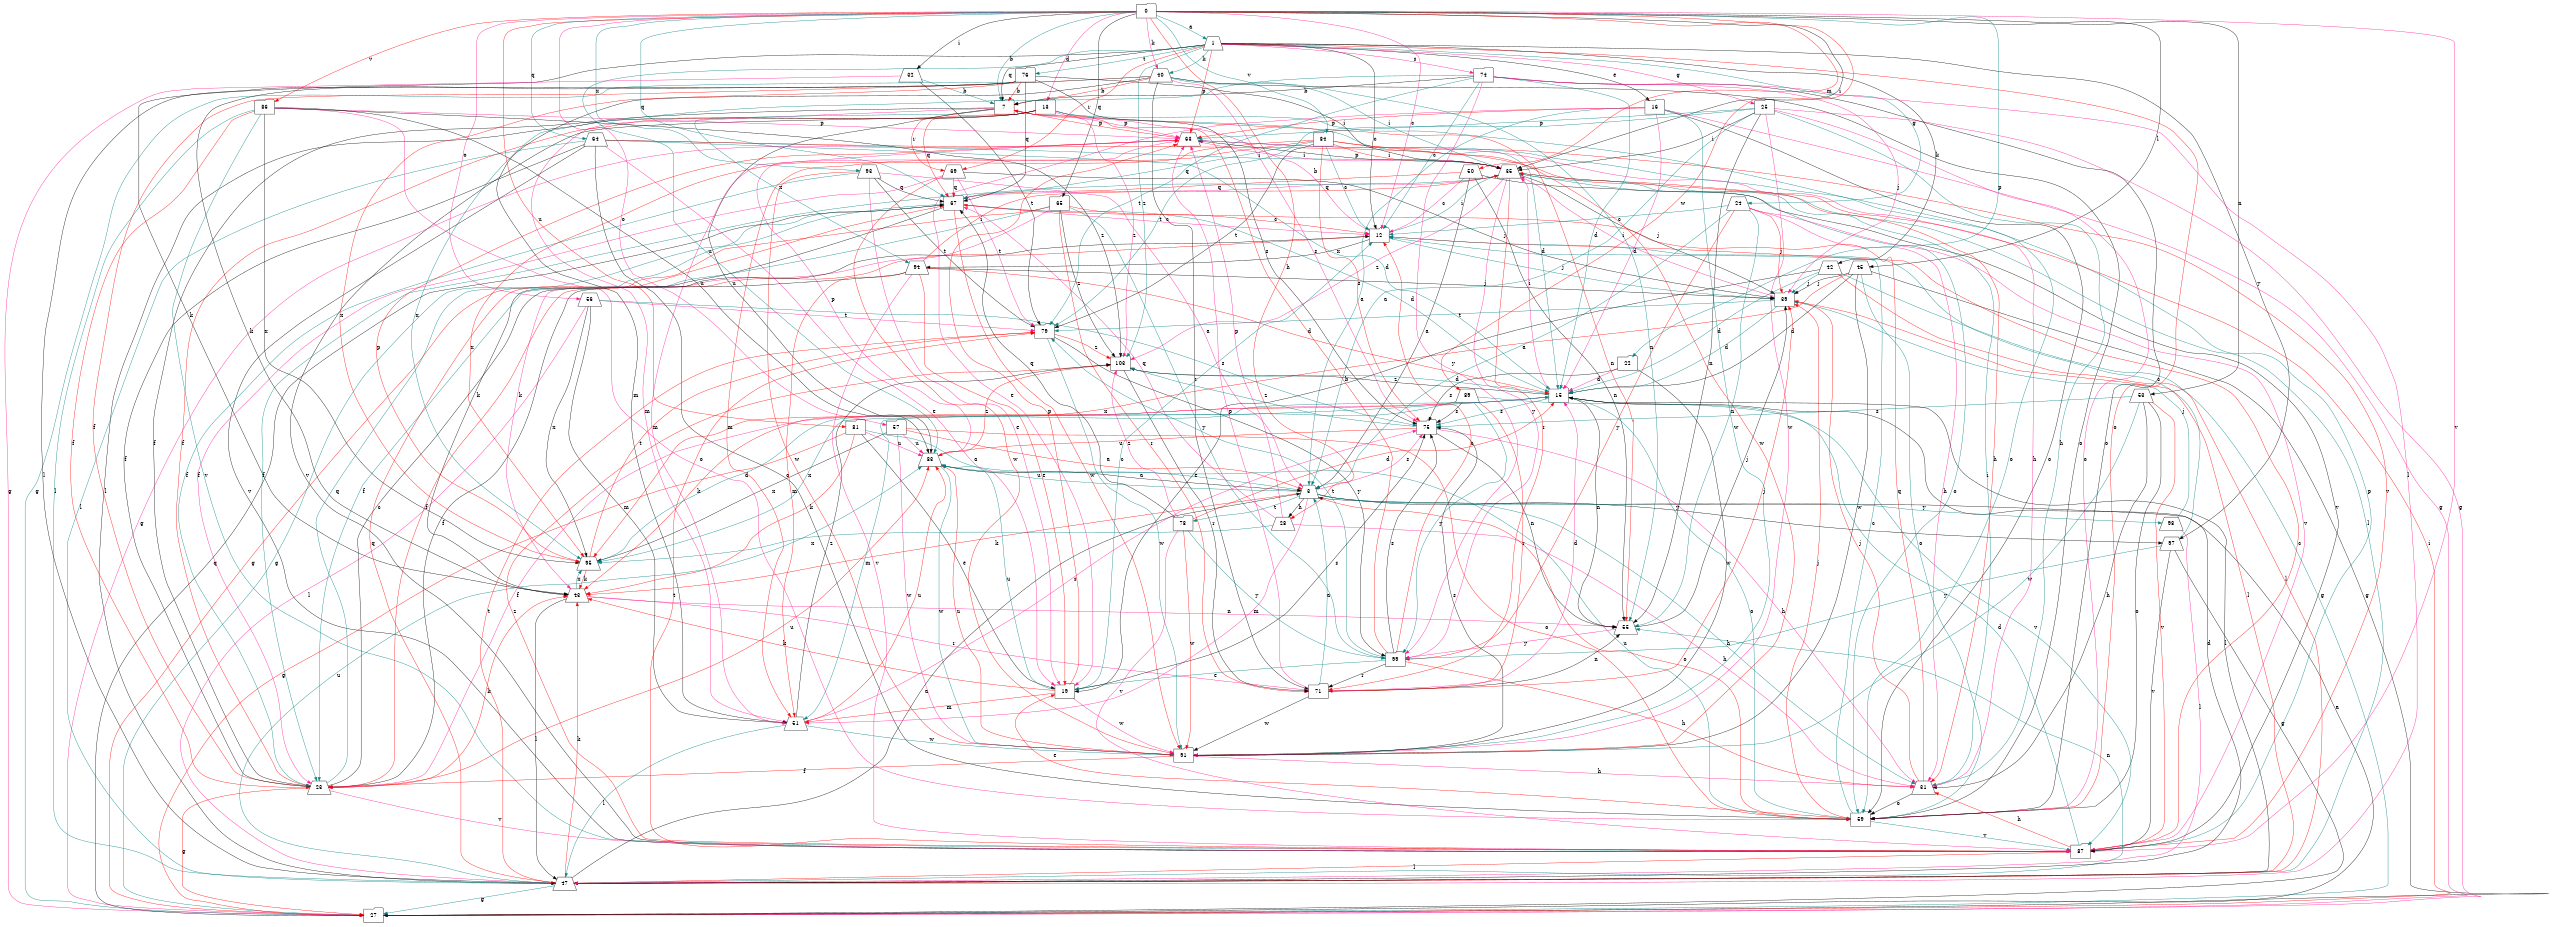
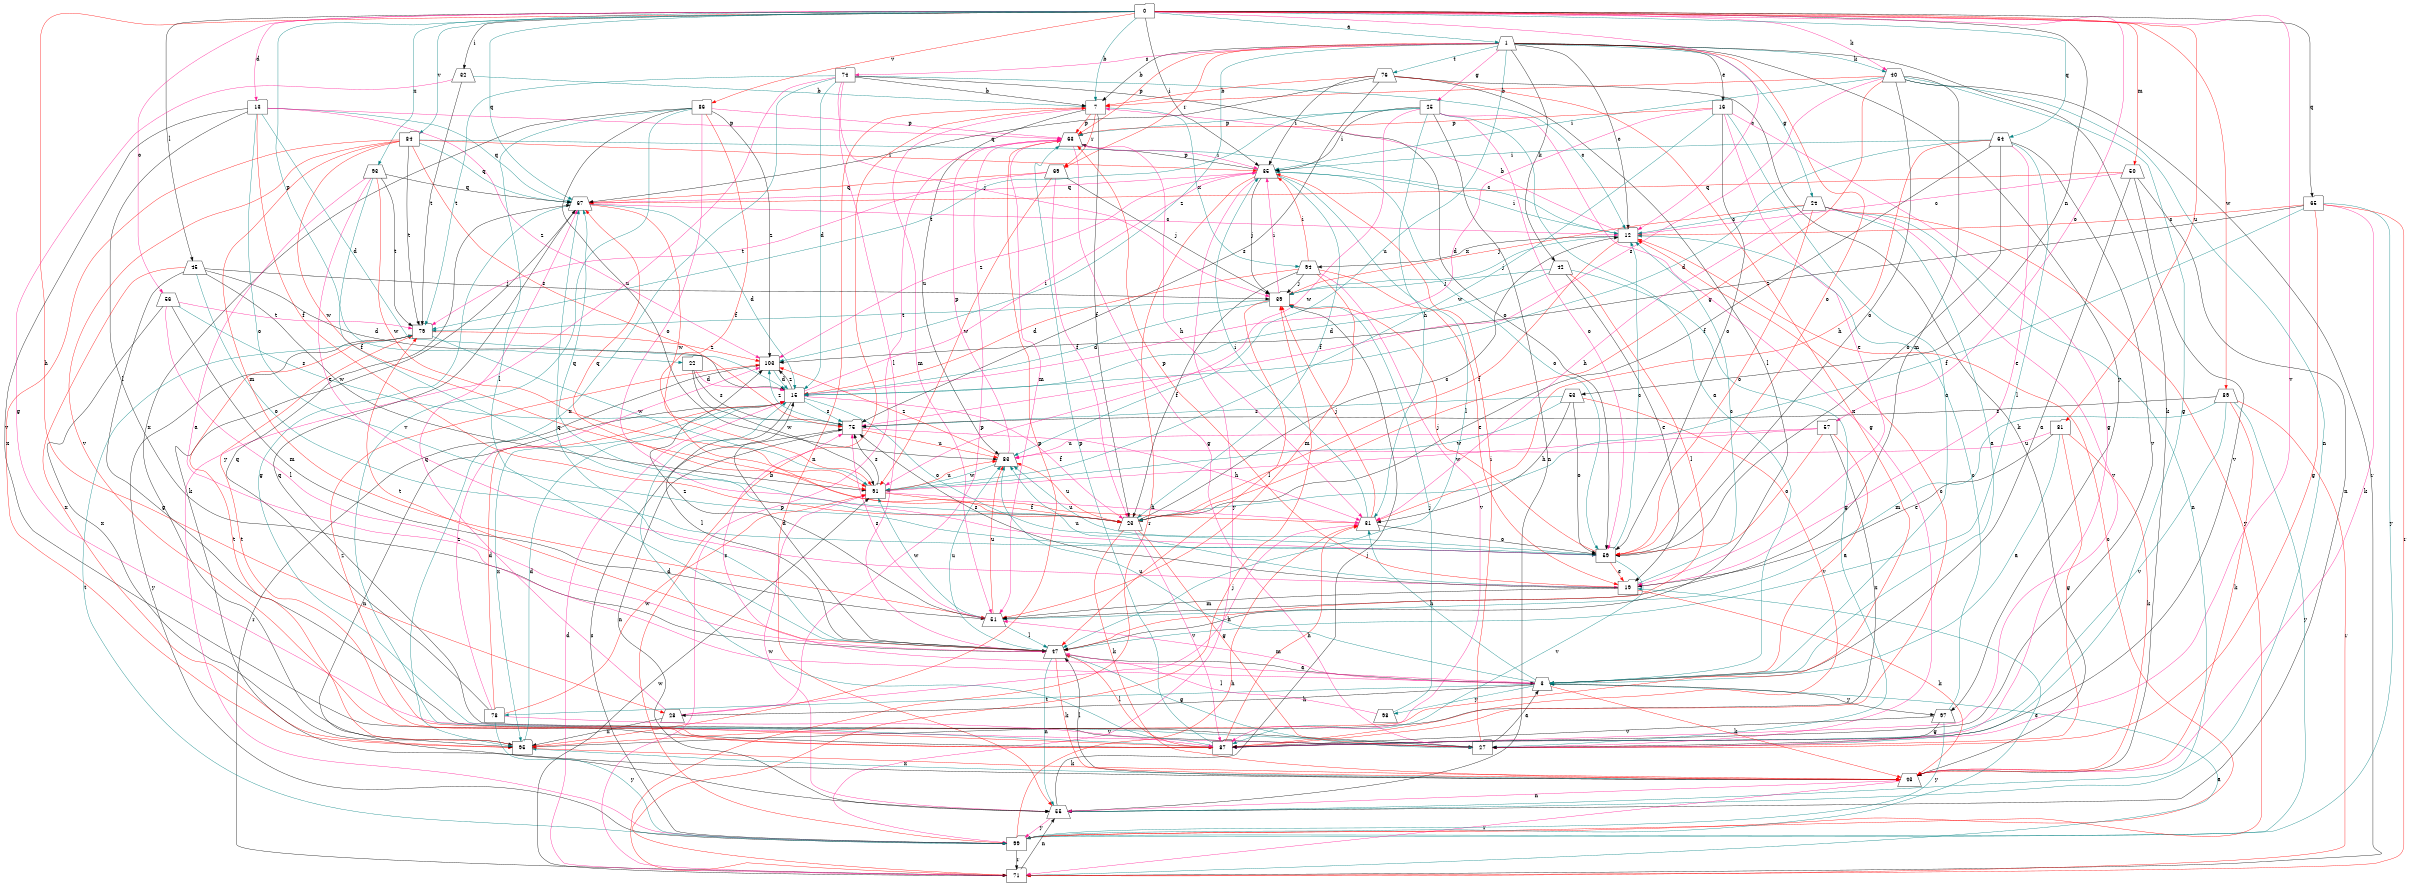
edge "1" -> "7": label "q" -> "b"
node "76": shape folder -> trapezium
edge "13" -> "67": color red -> teal
node "67": shape folder -> trapezium
edge "40" -> "23": label "f" -> "g"
edge "47" -> "67": color red -> teal
edge "83" -> "3": removed, label "a"
edge "28" -> "95": color teal -> black
node "95": shape trapezium -> folder
edge "3" -> "59": now "24" -> "59"
edge "19" -> "51": color red -> black
edge "19" -> "91": now "55" -> "91"
